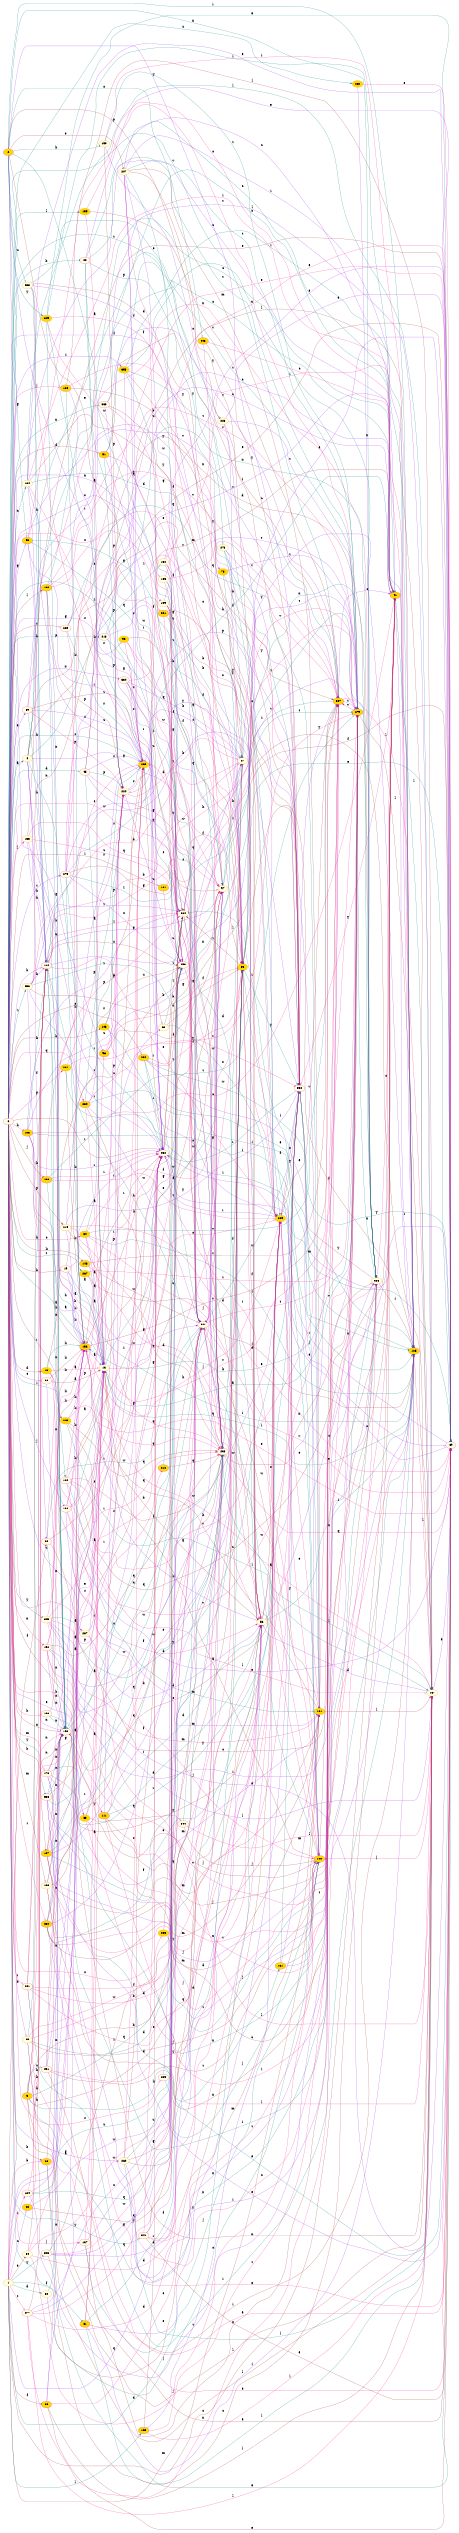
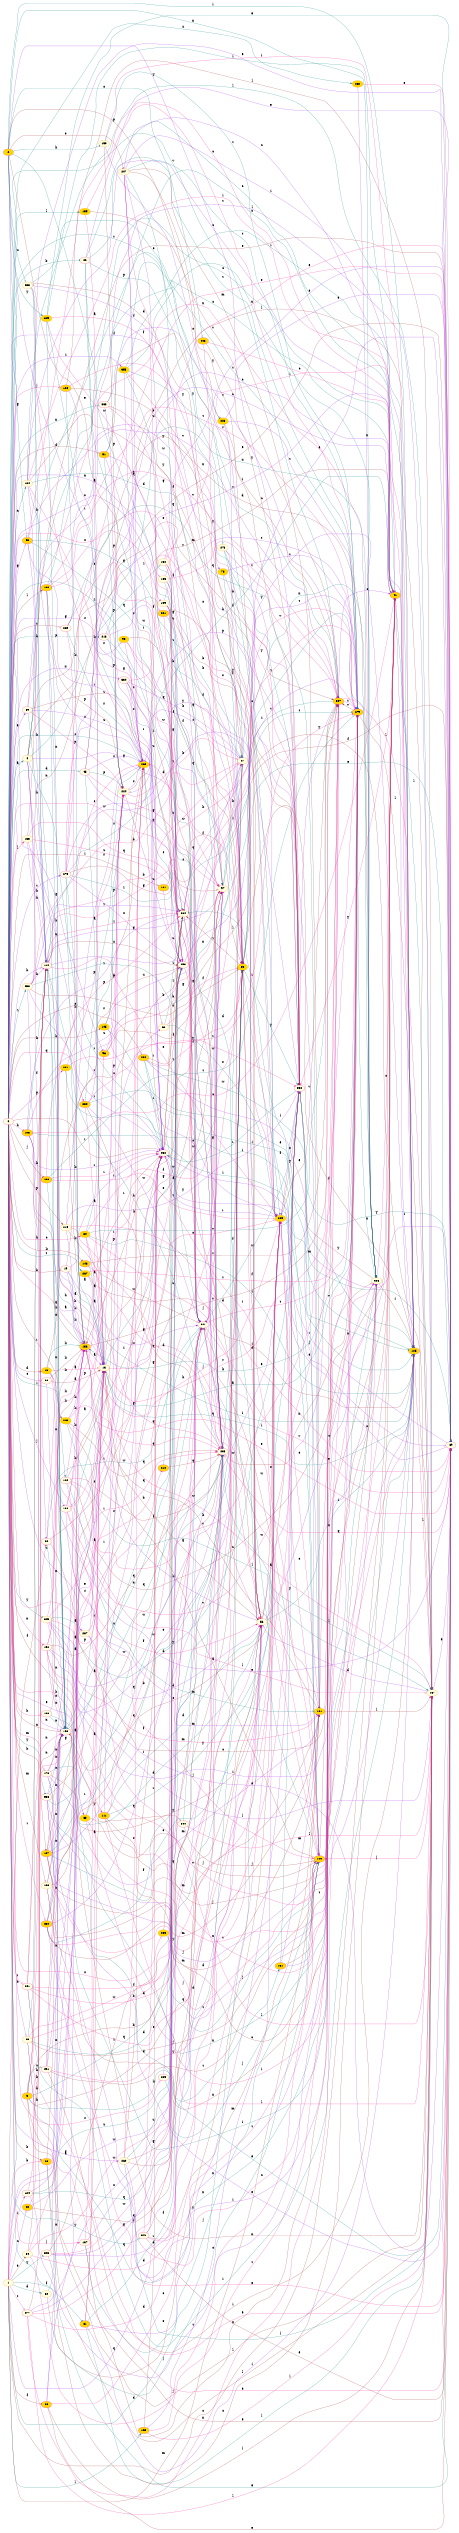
node "223": fillcolor lightyellow -> gold
edge "0" -> "13": color teal -> deeppink
